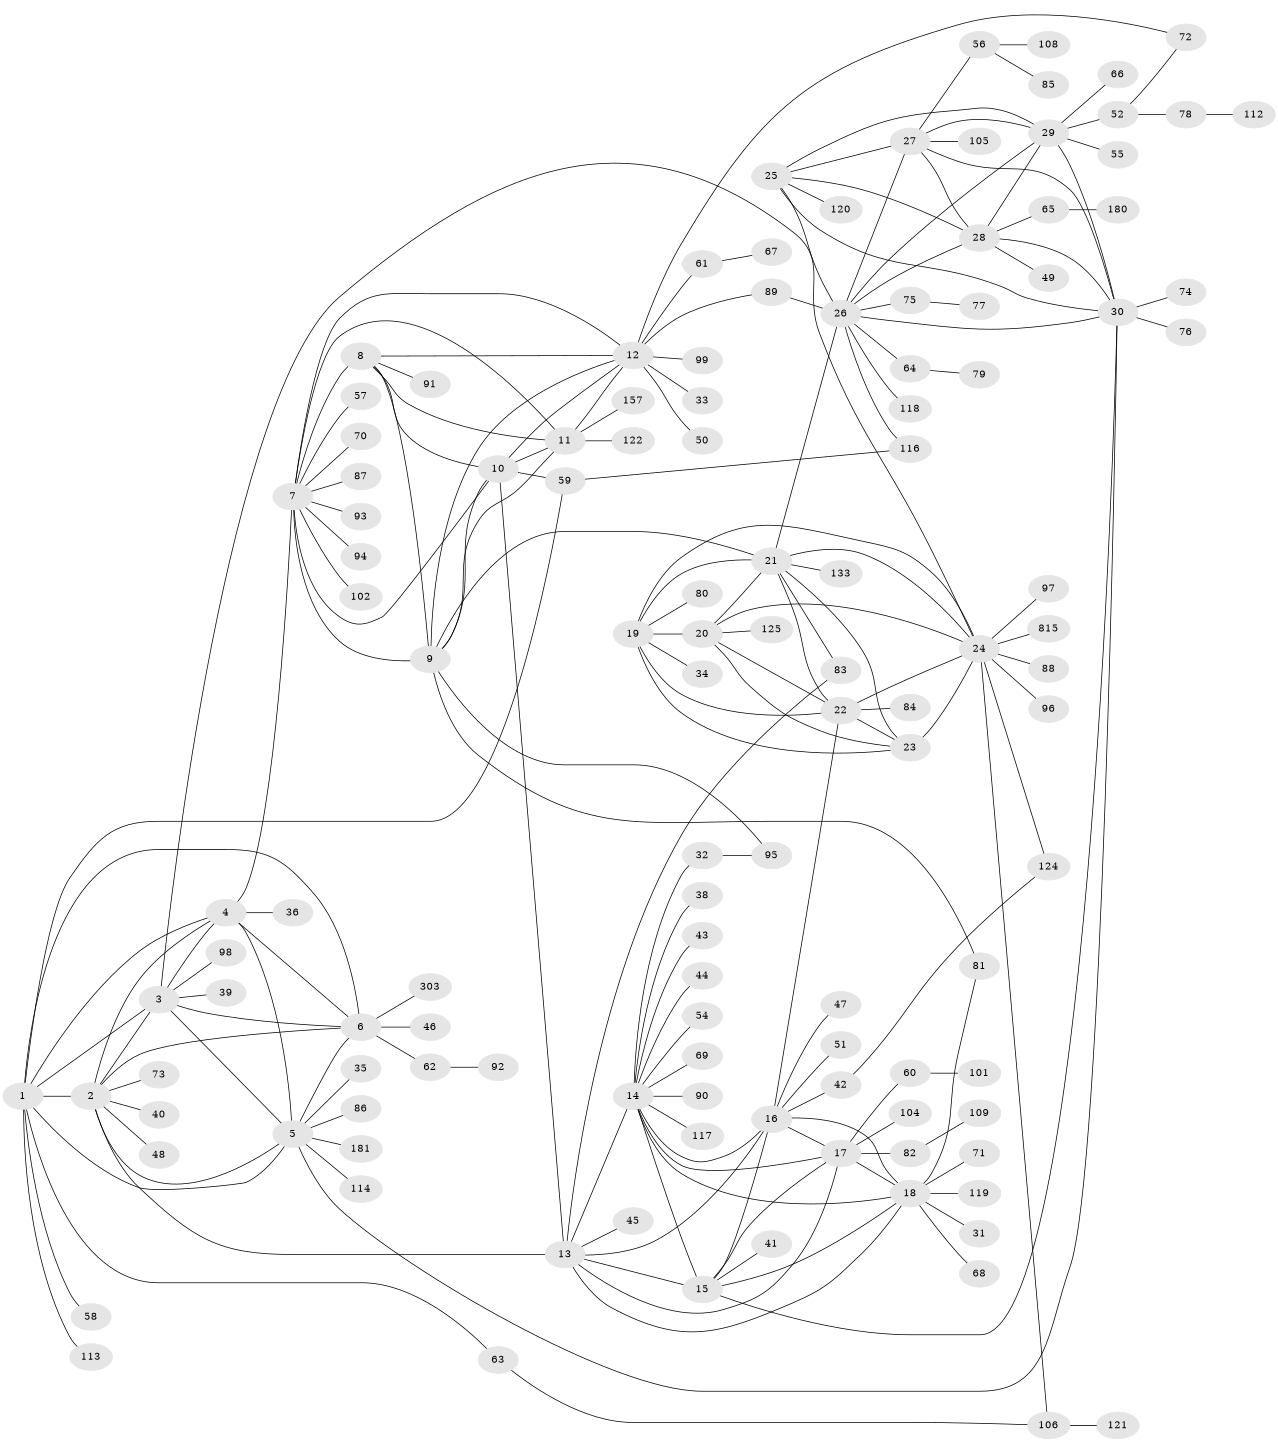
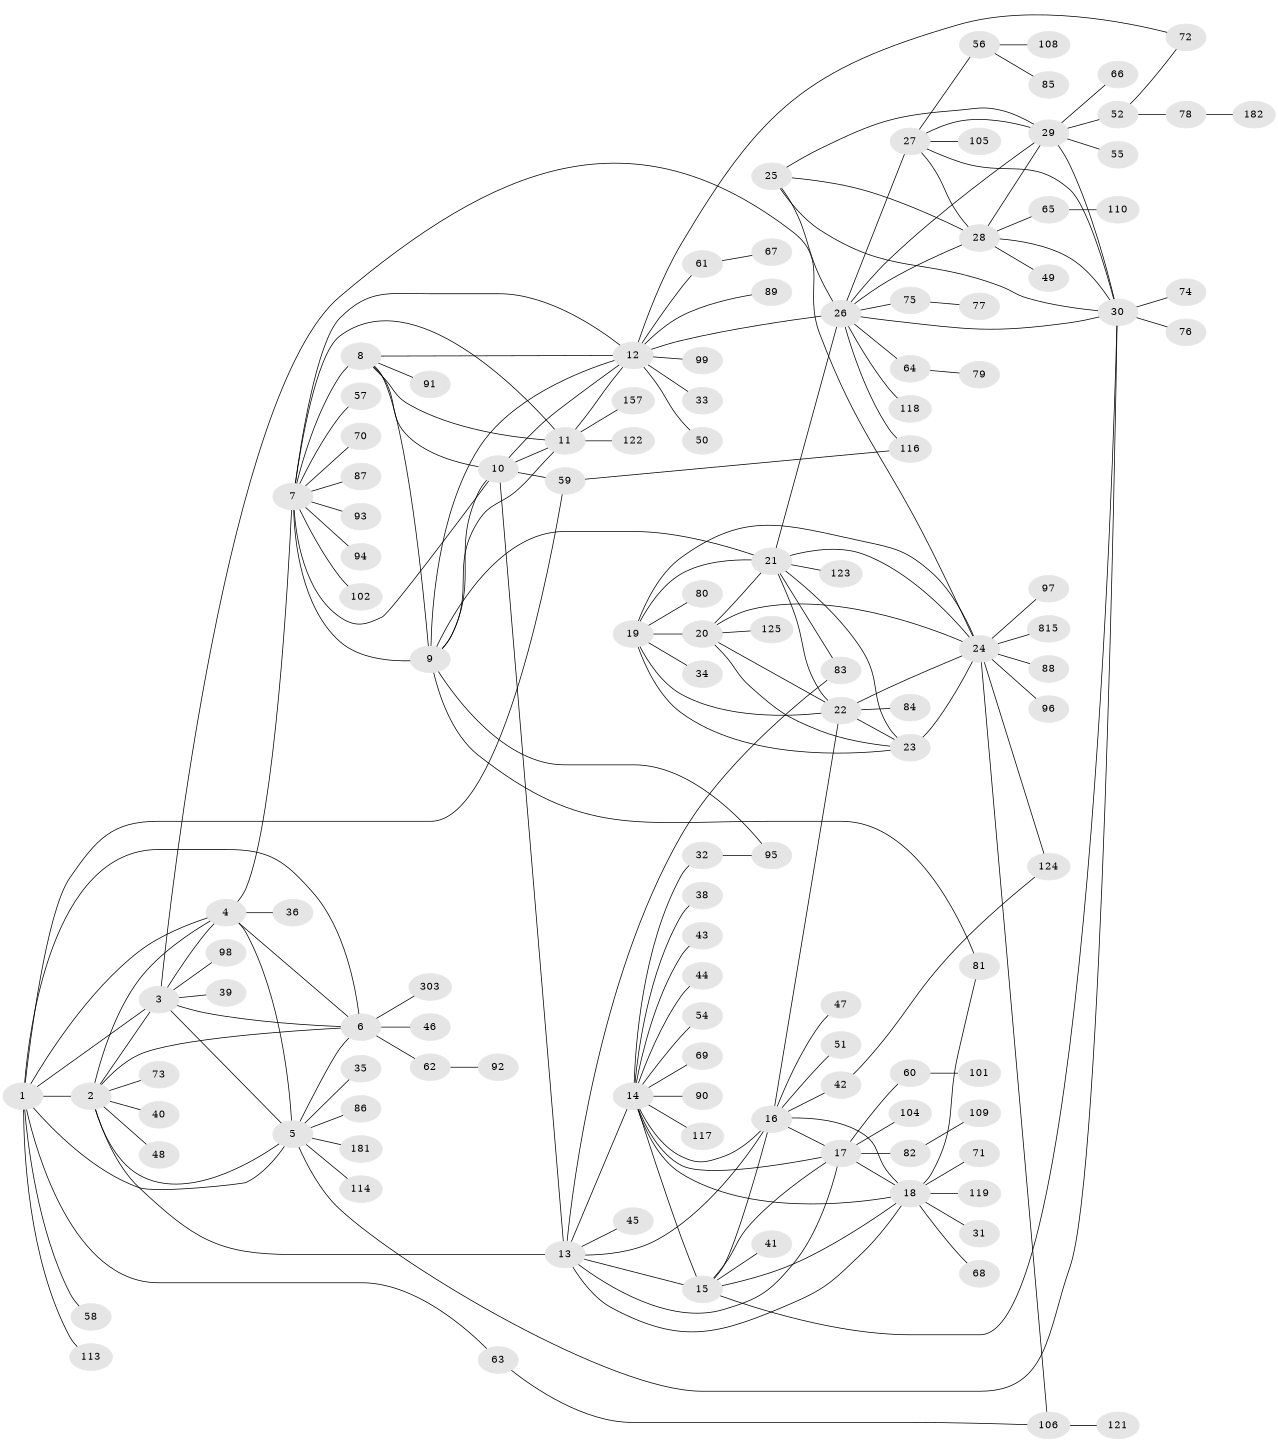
node "112": label "112" -> "182"
edge "27" -- "25": removed
node "120": removed
node "180": label "180" -> "110"
edge "89" -- "26": now "12" -- "26"
node "133": label "133" -> "123"
